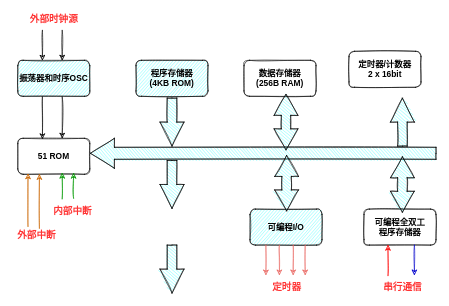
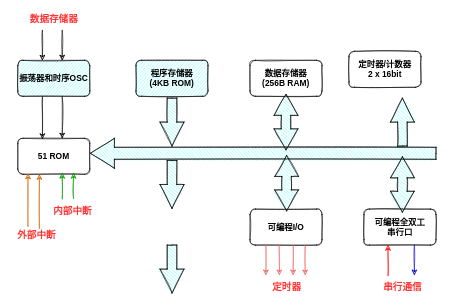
node "外部时钟源": label "外部时钟源" -> "数据存储器"
node "数据存储器(256B RAM)": moved (280, 78) -> (286, 78)
node "可编程I/O": fillcolor #66ffff -> #ffffff
node "可编程全双工 程序存储器": label "可编程全双工 程序存储器" -> "可编程全双工 串行口"
